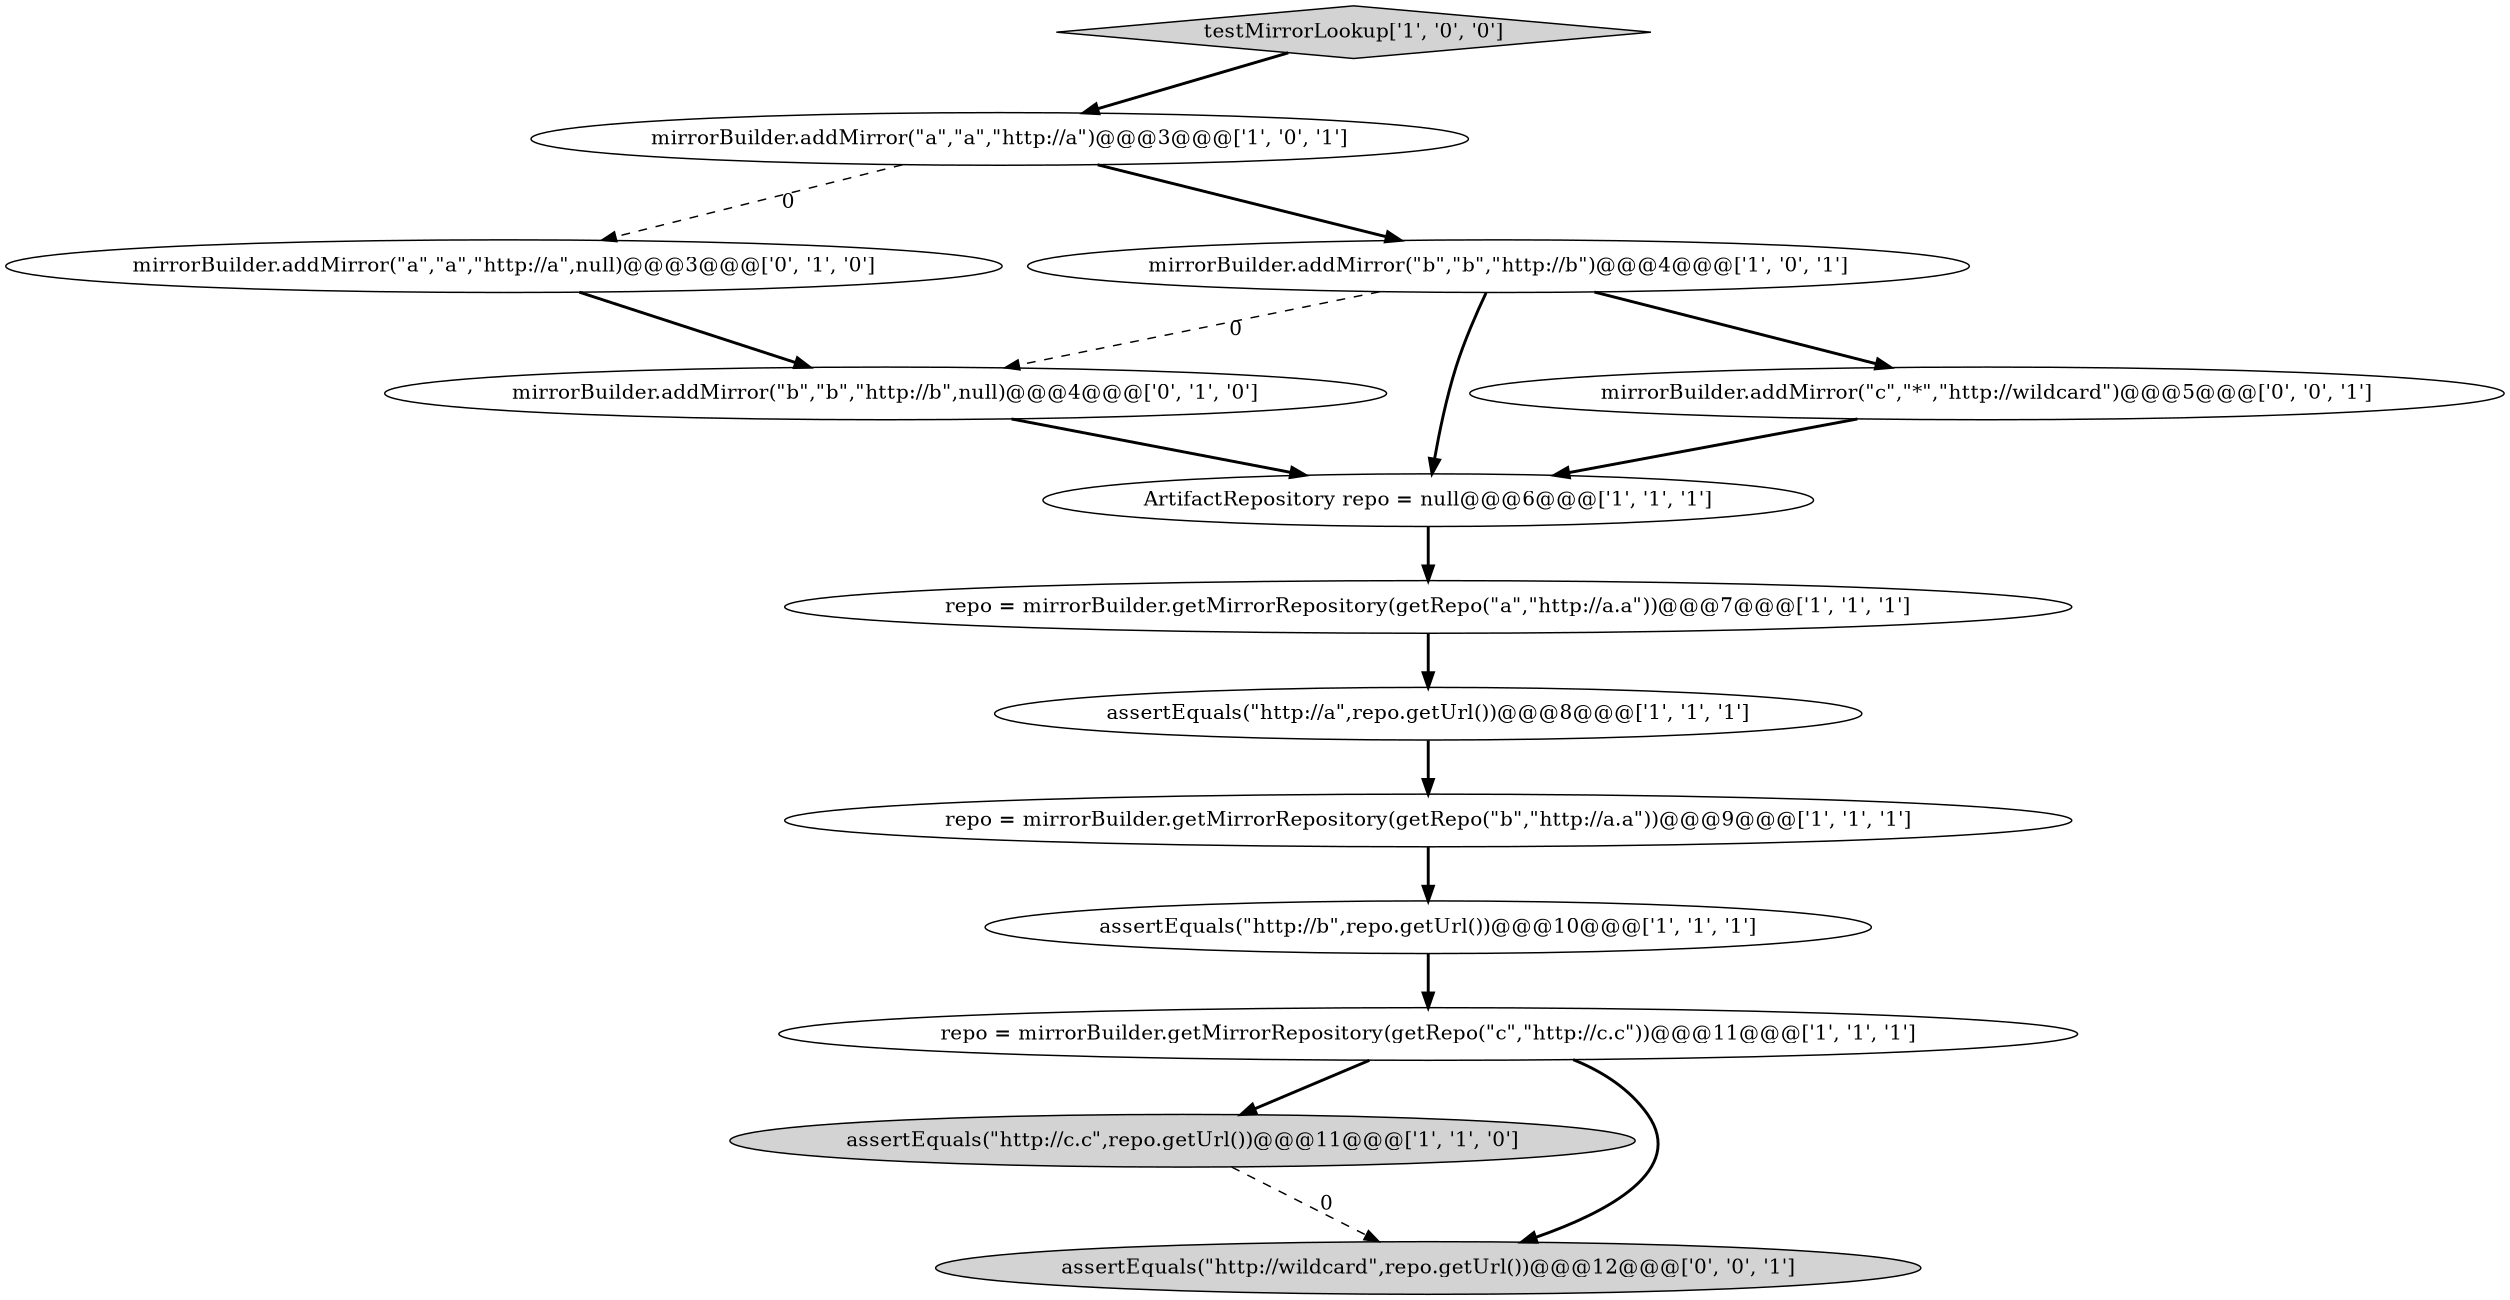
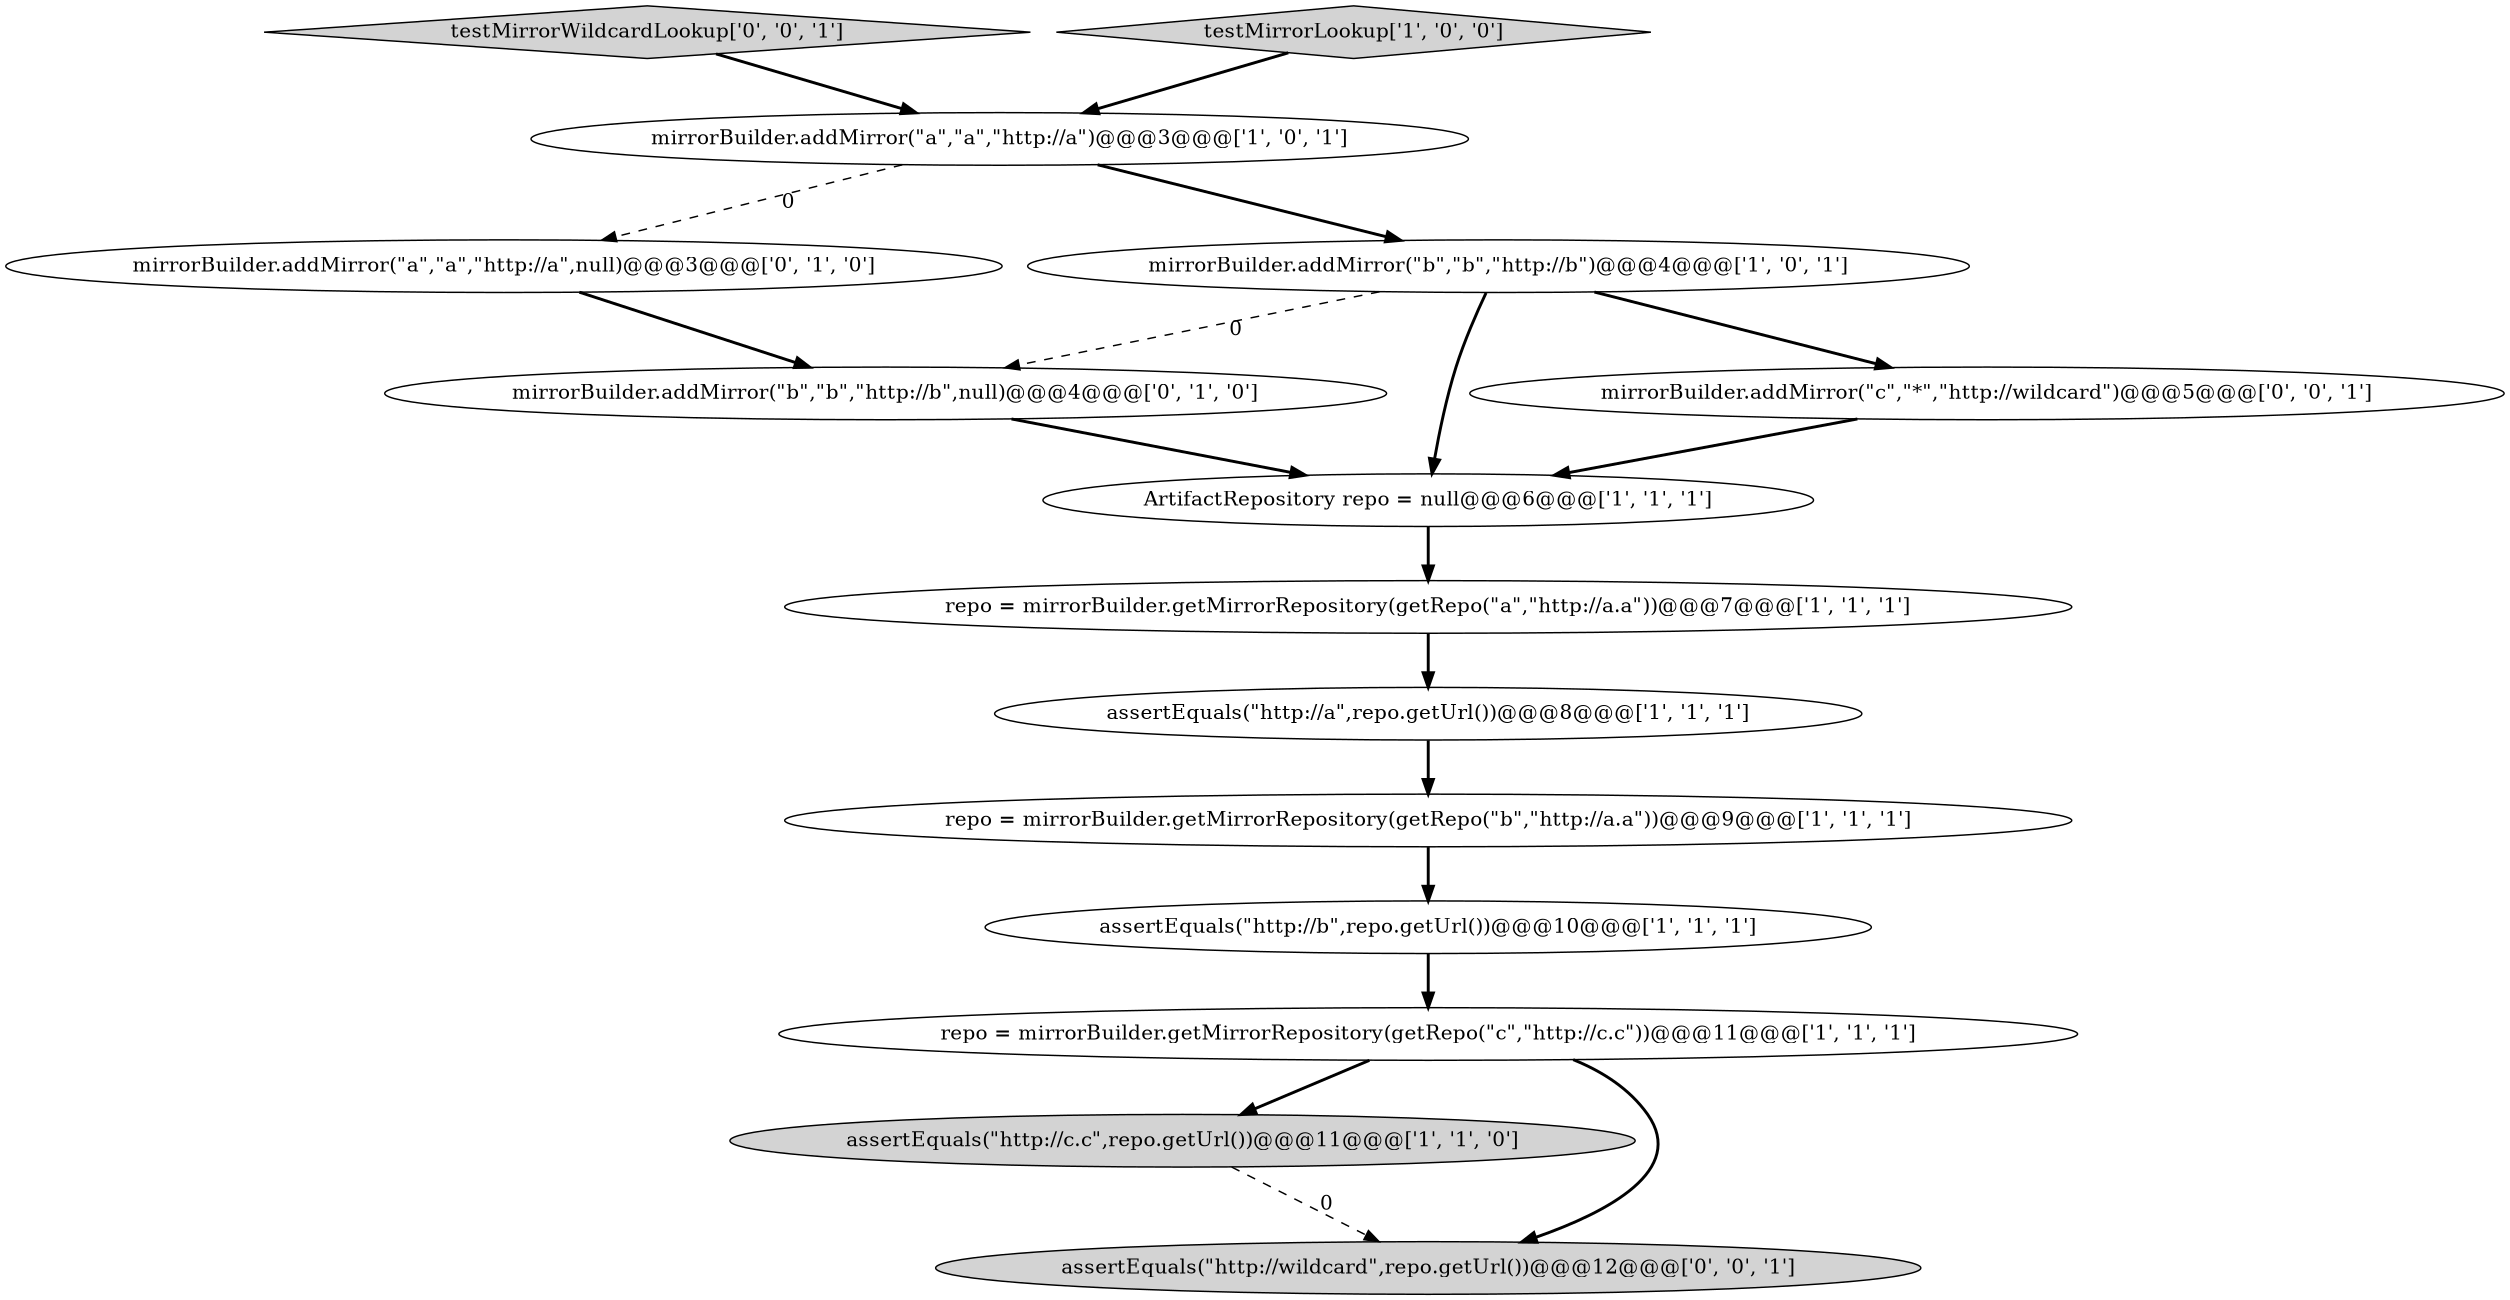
node "testMirrorWildcardLookup['0', '0', '1']": added
